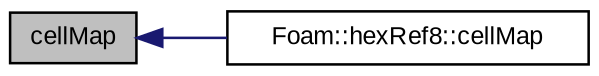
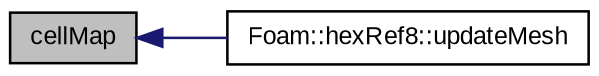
node "Foam::hexRef8::cellMap": label "Foam::hexRef8::cellMap" -> "Foam::hexRef8::updateMesh"
